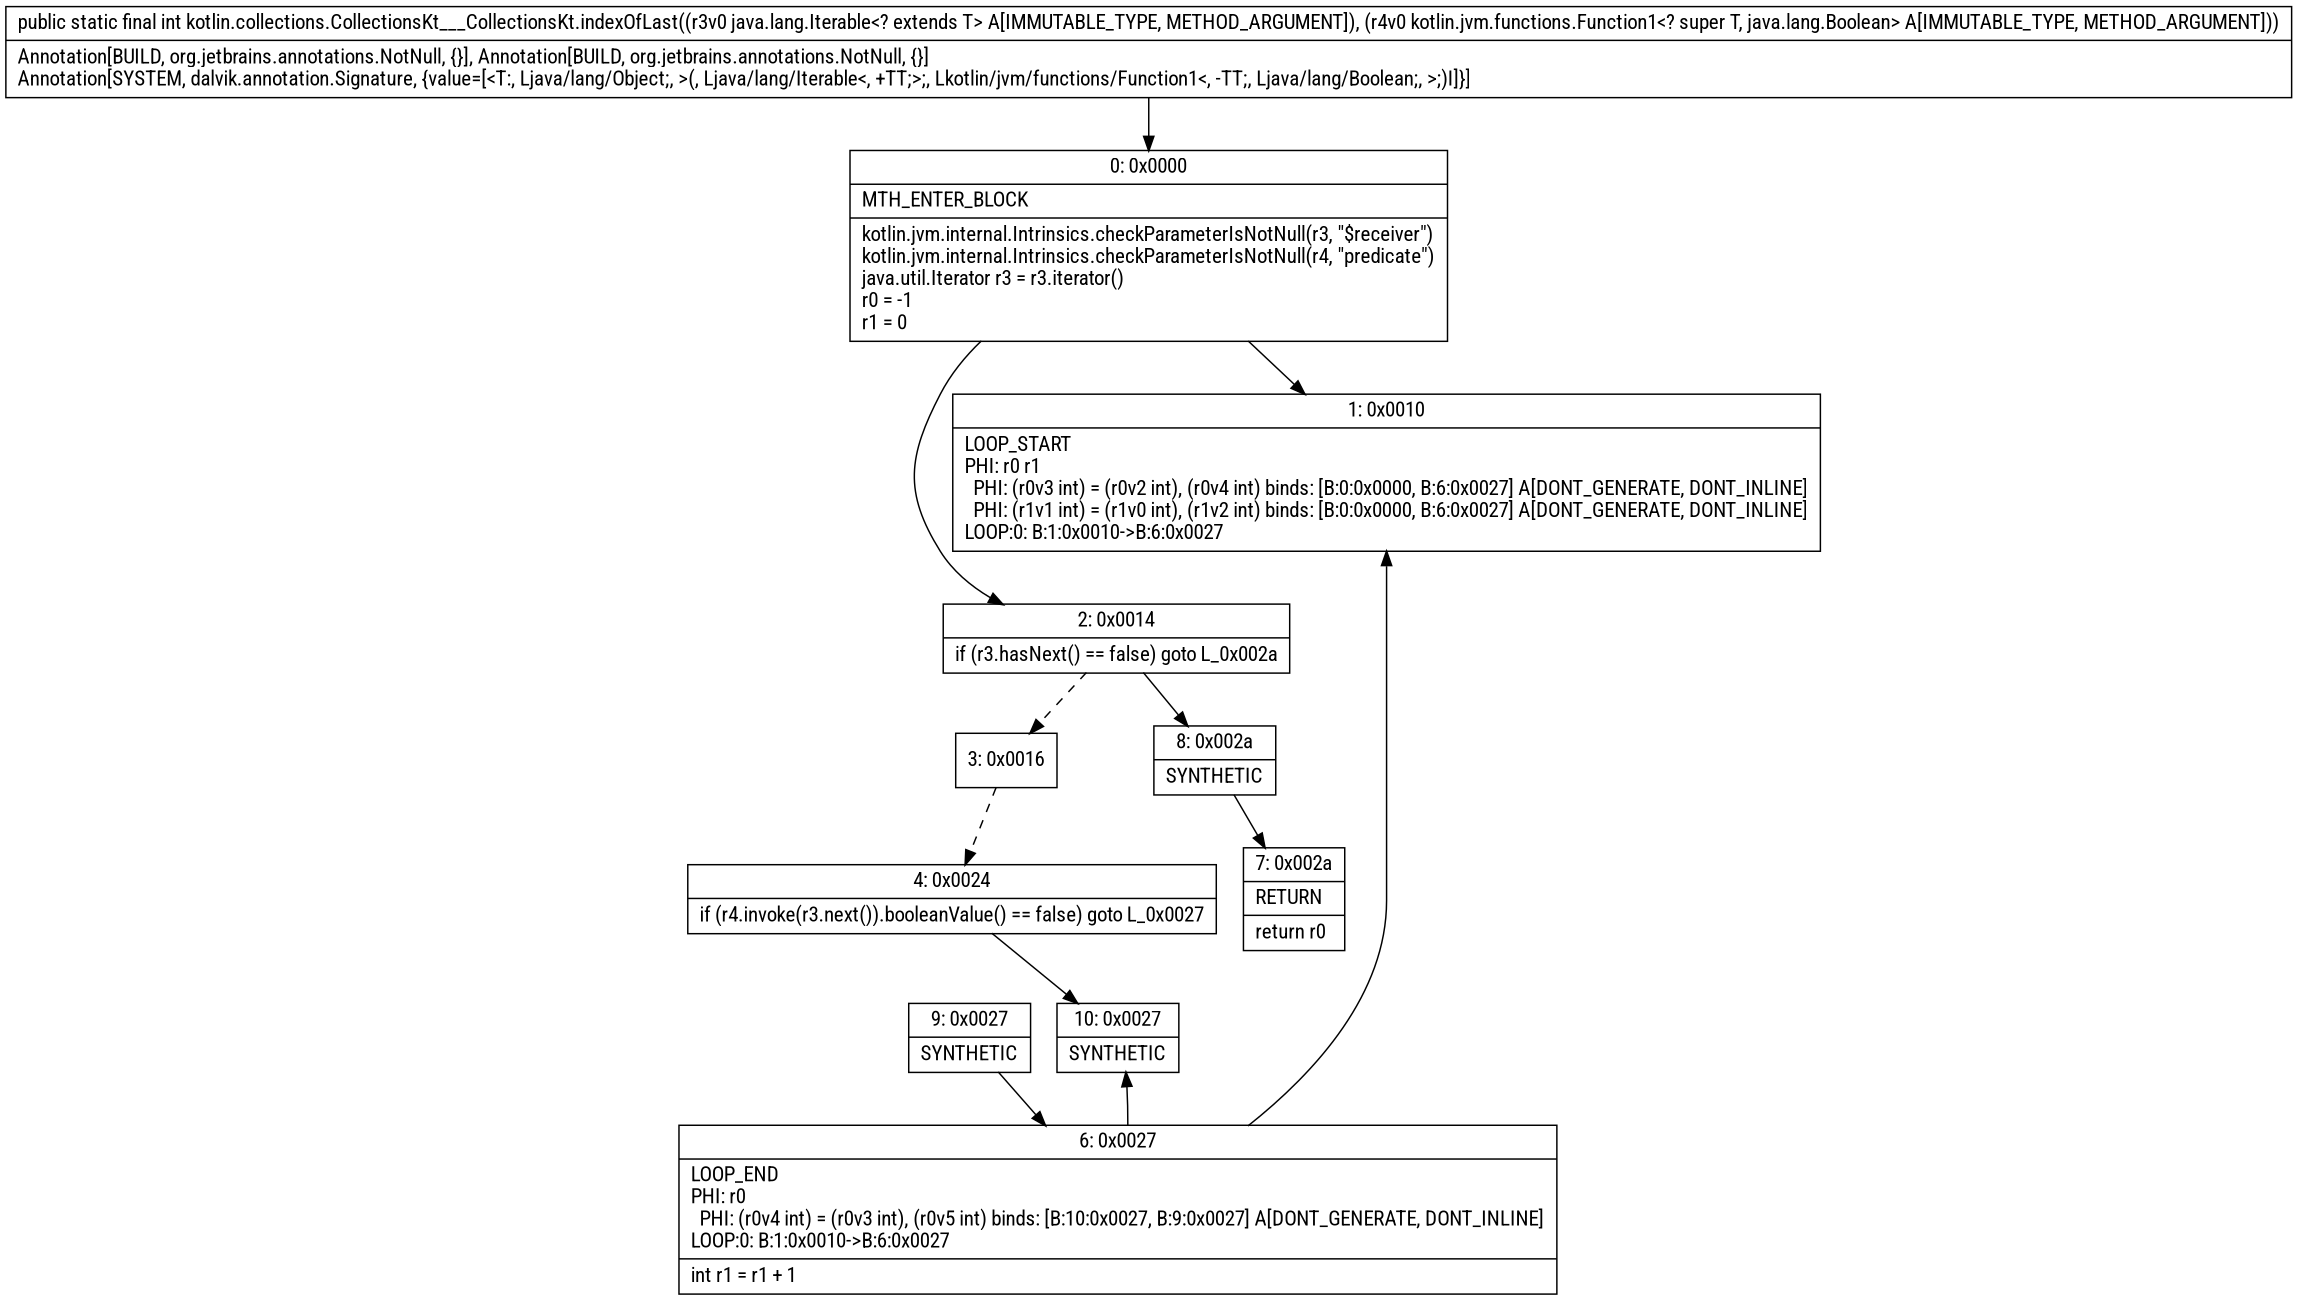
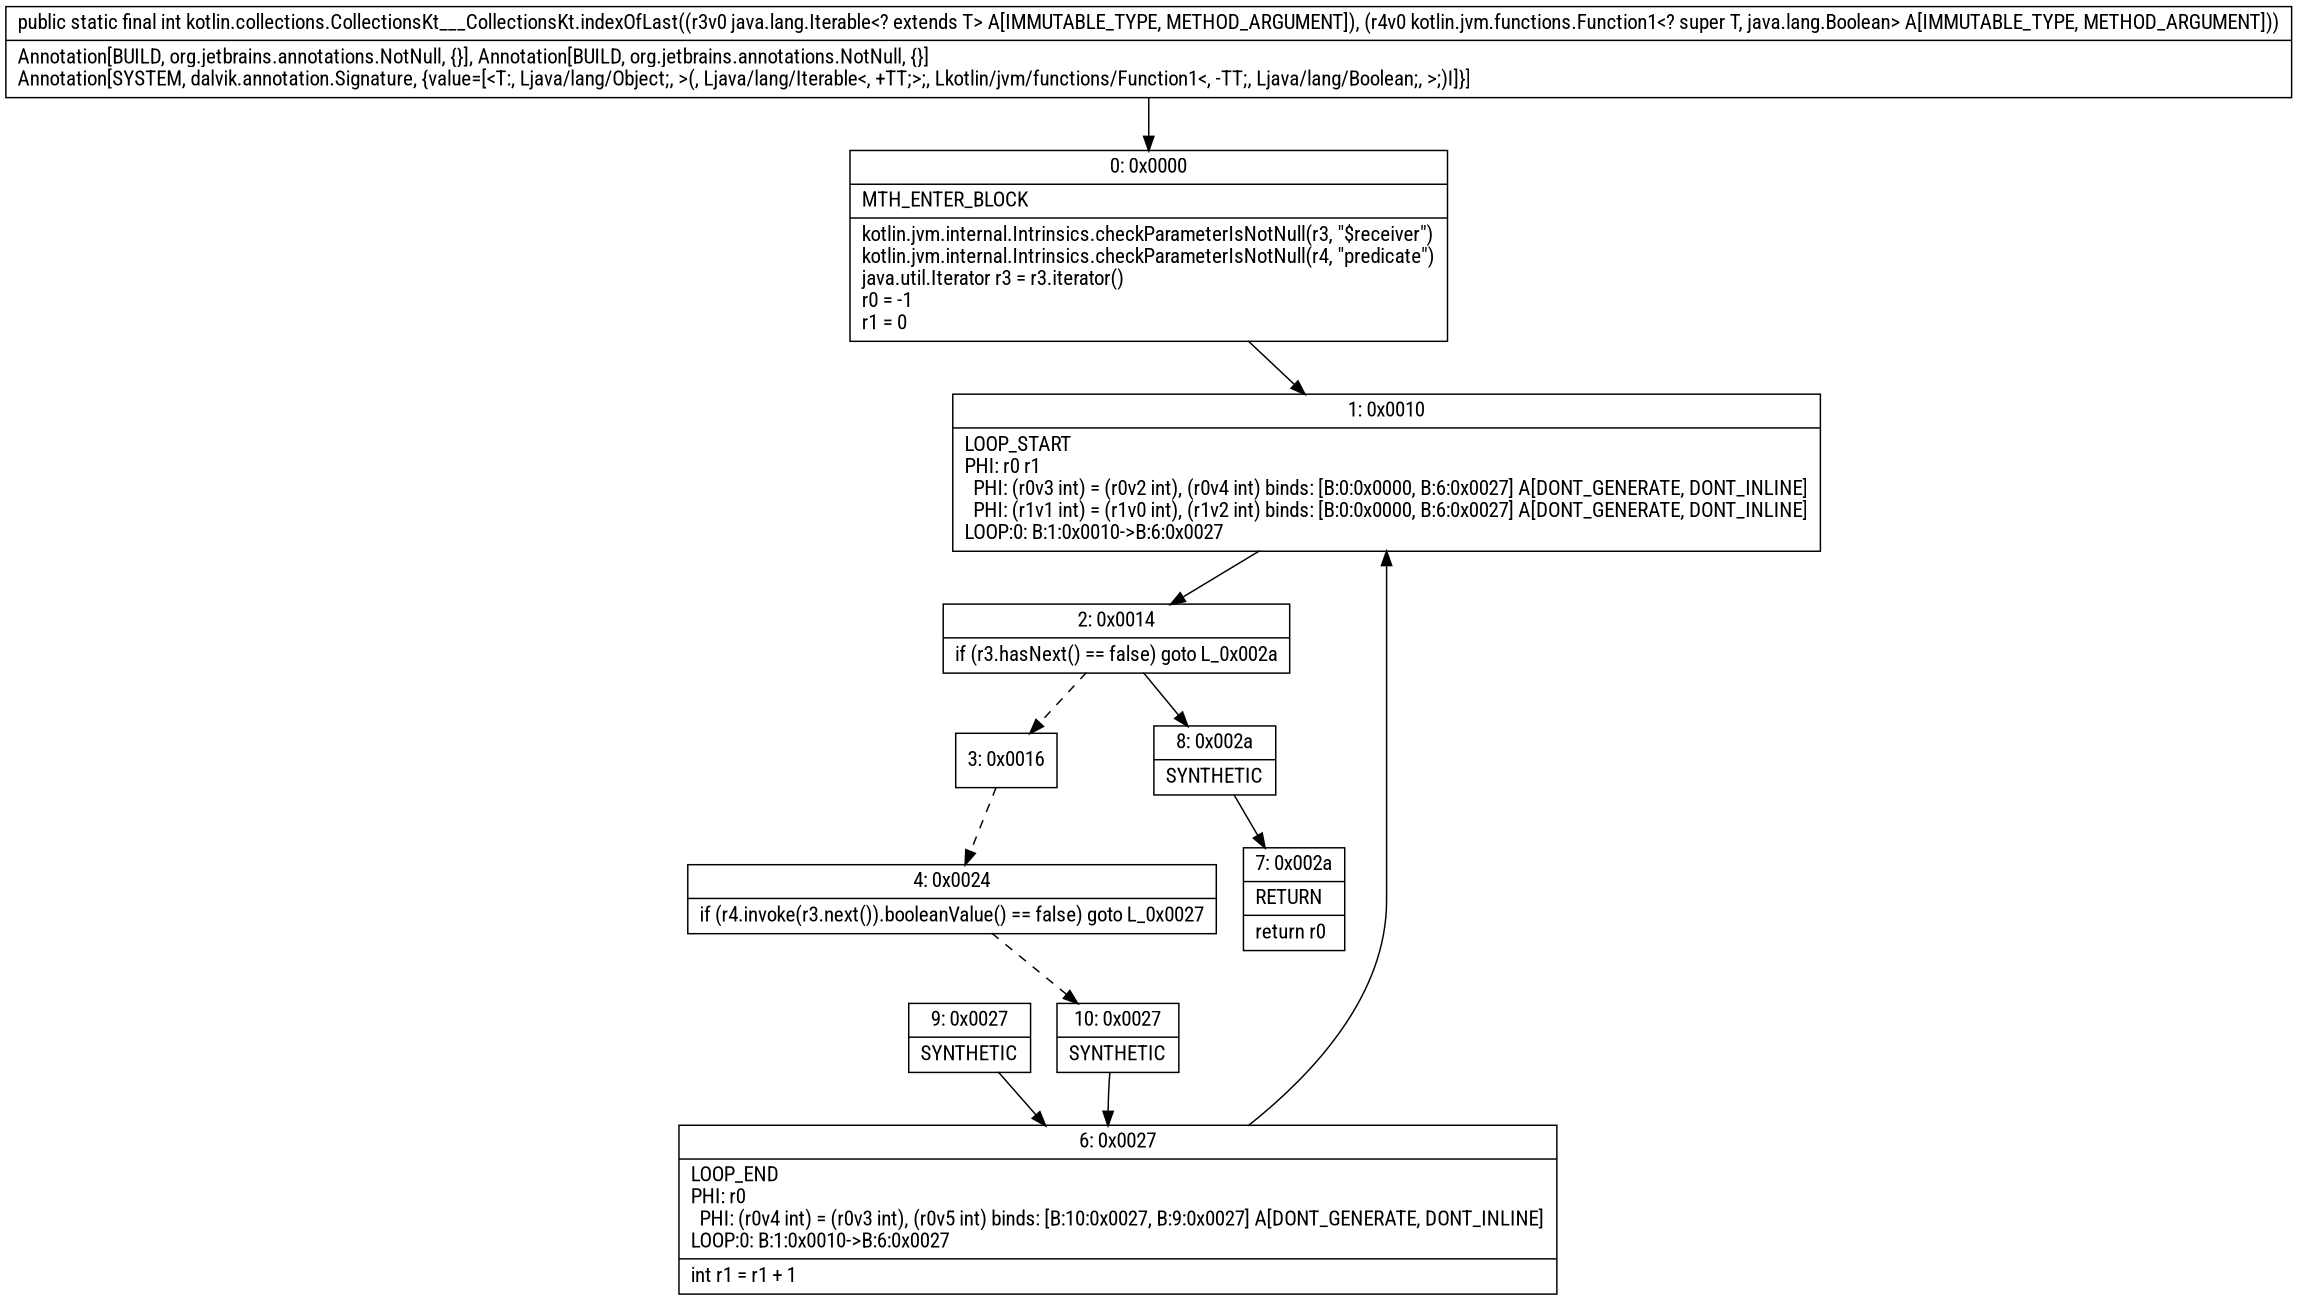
edge "0: 0x0000" -> "2: 0x0014": now "1: 0x0010" -> "2: 0x0014"
edge "4: 0x0024" -> "10: 0x0027": style solid -> dashed
edge "6: 0x0027" -> "10: 0x0027": reversed
